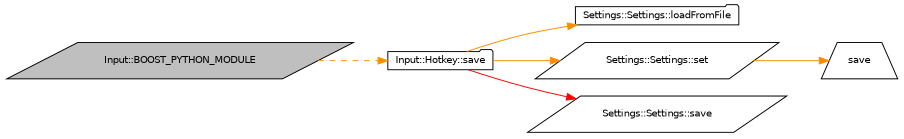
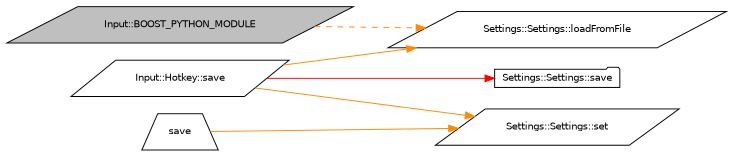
node "Settings::Settings::loadFromFile": shape folder -> parallelogram
edge "Input::BOOST_PYTHON_MODULE" -> "Input::Hotkey::save": now "Input::BOOST_PYTHON_MODULE" -> "Settings::Settings::loadFromFile"
node "Input::Hotkey::save": shape folder -> parallelogram
edge "Settings::Settings::set" -> "save": reversed
node "Settings::Settings::save": shape parallelogram -> folder
